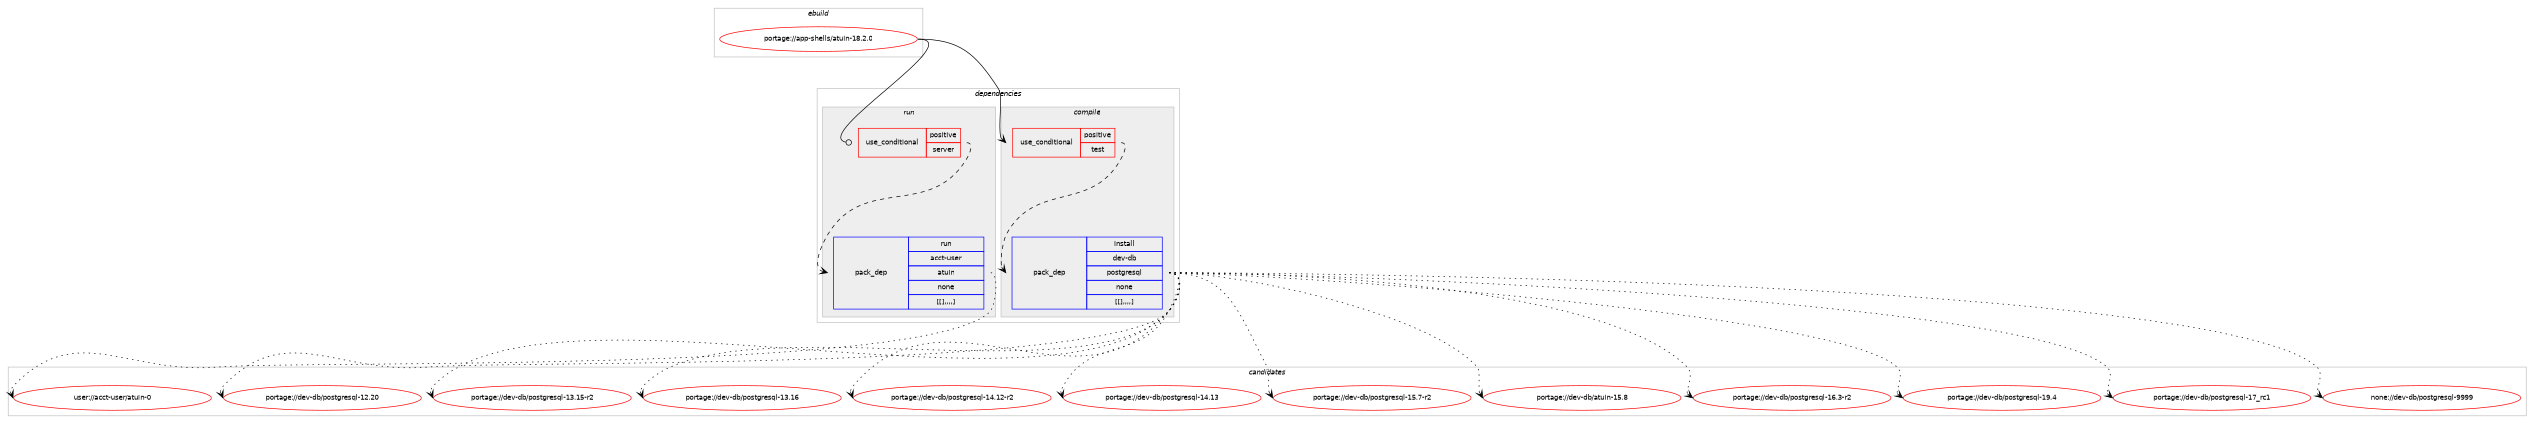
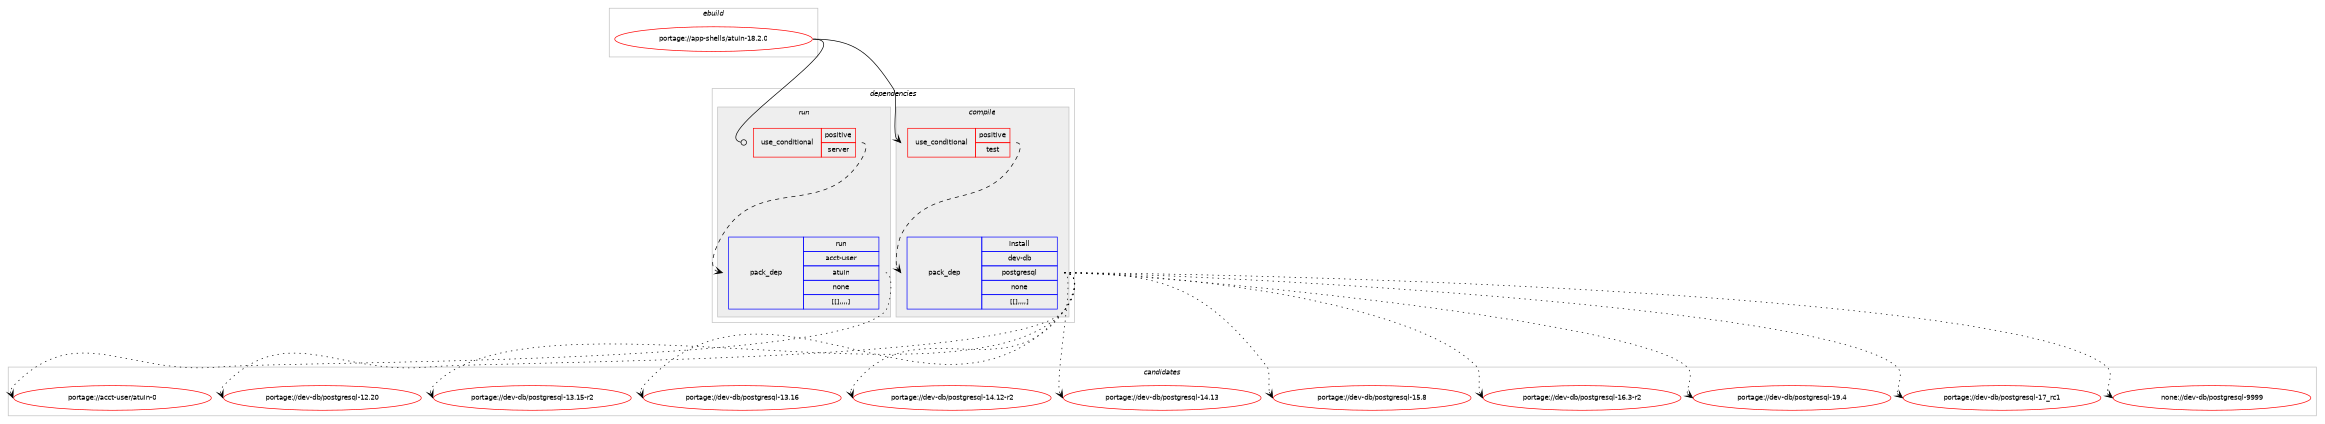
node "user://acct-user/atuin-0": label "user://acct-user/atuin-0" -> "portage://acct-user/atuin-0"
node "portage://dev-db/postgresql-15.7-r2": removed
node "portage://dev-db/atuin-15.8": label "portage://dev-db/atuin-15.8" -> "portage://dev-db/postgresql-15.8"
